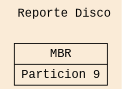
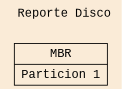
node "MBR": text "Particion 9" -> "Particion 1"
